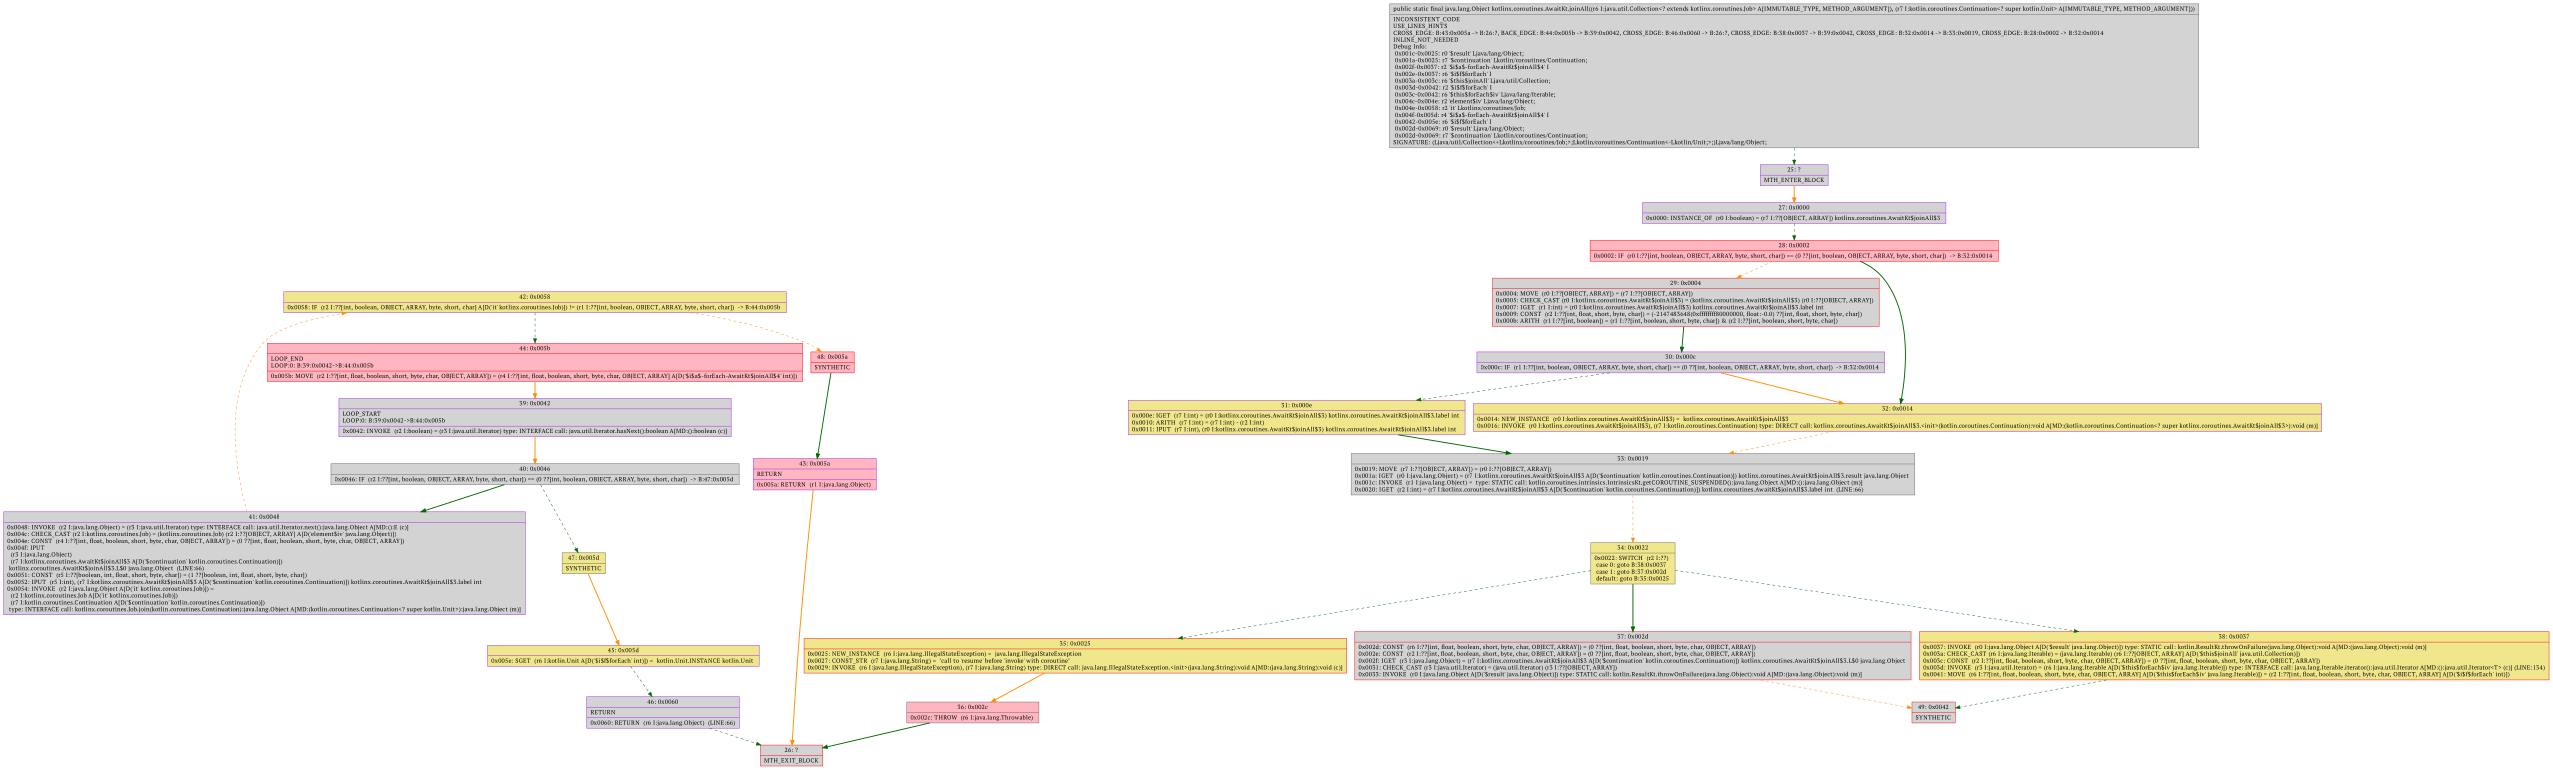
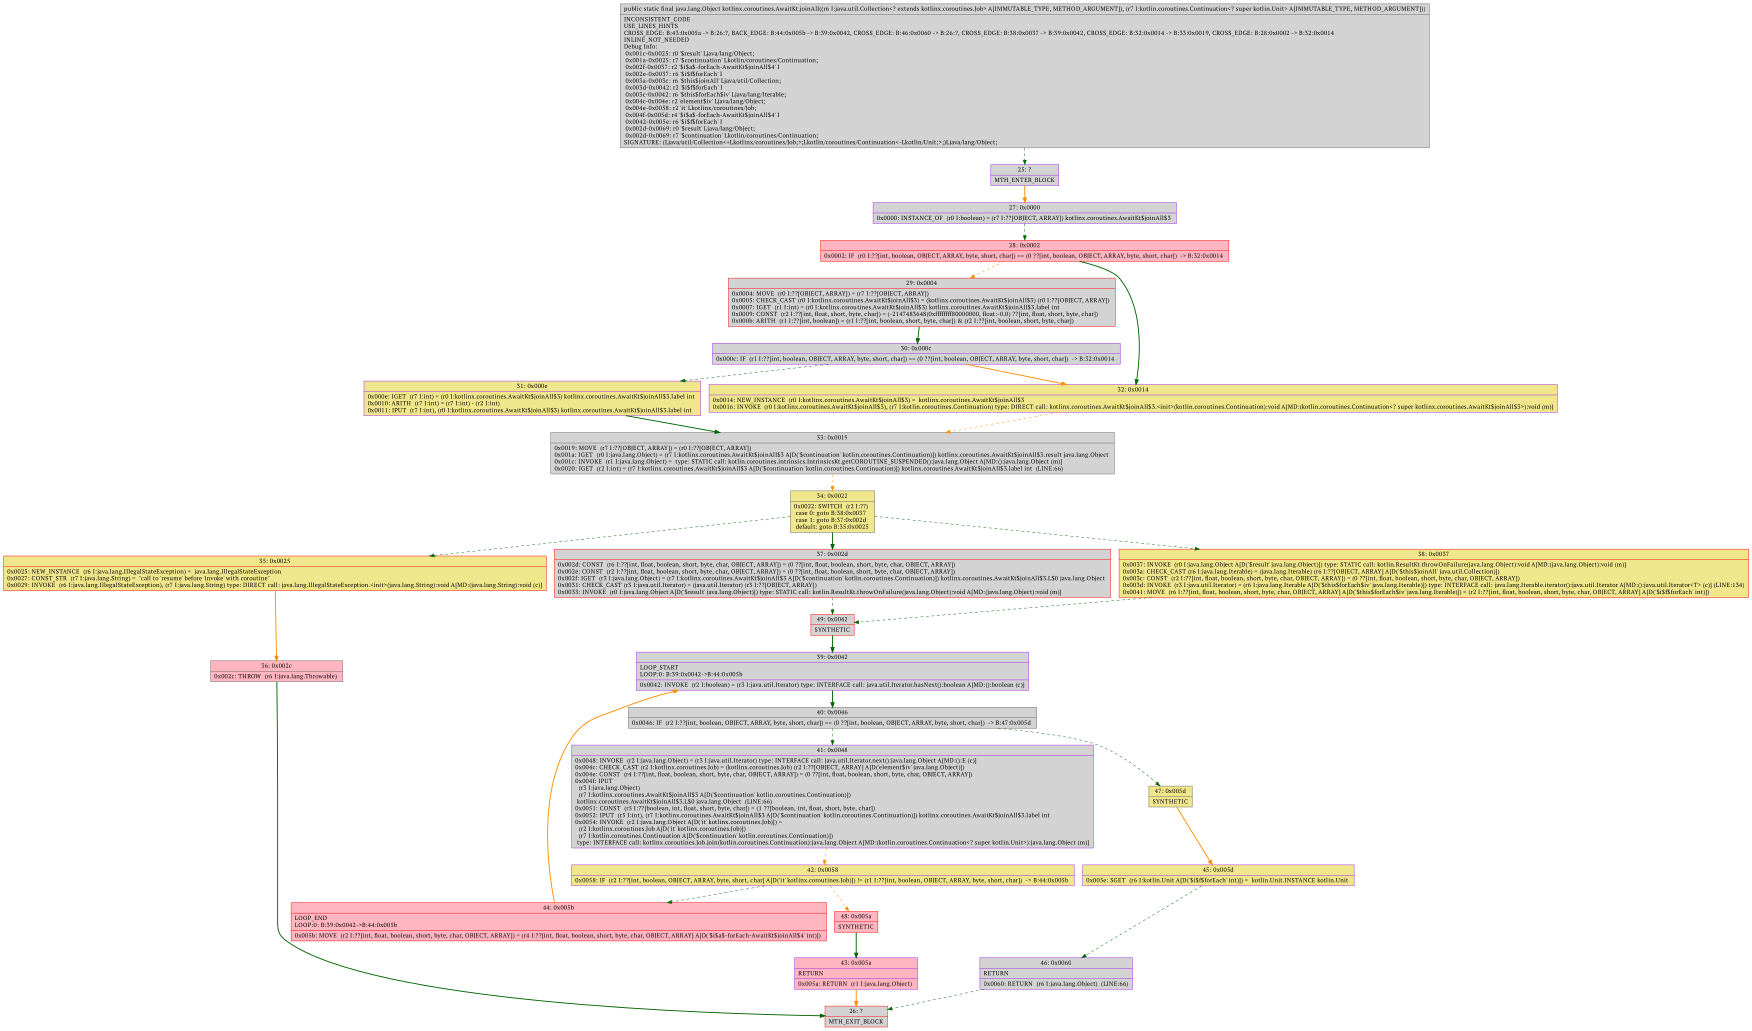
edge "39: 0x0042" -> "40: 0x0046": color darkorange -> darkgreen
edge "40: 0x0046" -> "41: 0x0048": style bold -> dashed
edge "49: 0x0042" -> "39: 0x0042": added
edge "37: 0x002d" -> "49: 0x0042": color darkorange -> darkgreen
